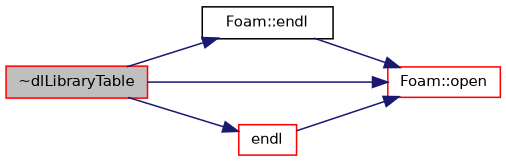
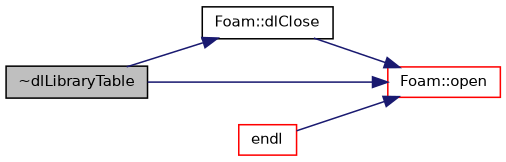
node "Foam::endl": label "Foam::endl" -> "Foam::dlClose"
node "~dlLibraryTable": color red -> black
edge "~dlLibraryTable" -> "endl": removed
